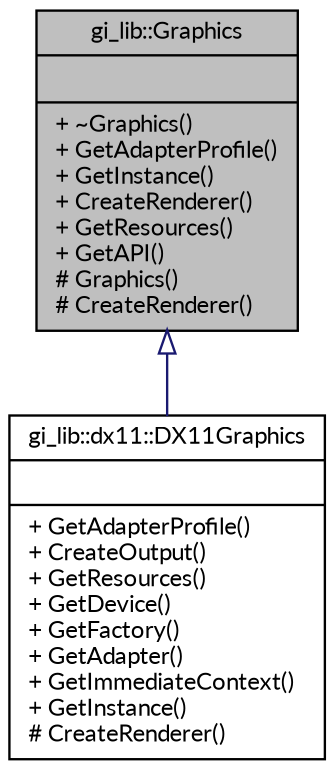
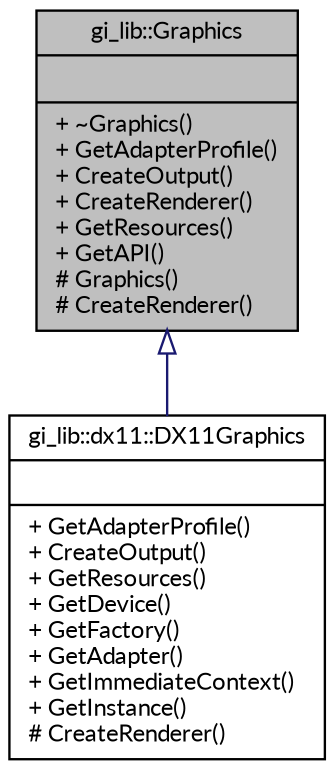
node "gi_lib::Graphics": text "+ GetInstance()" -> "+ CreateOutput()"
